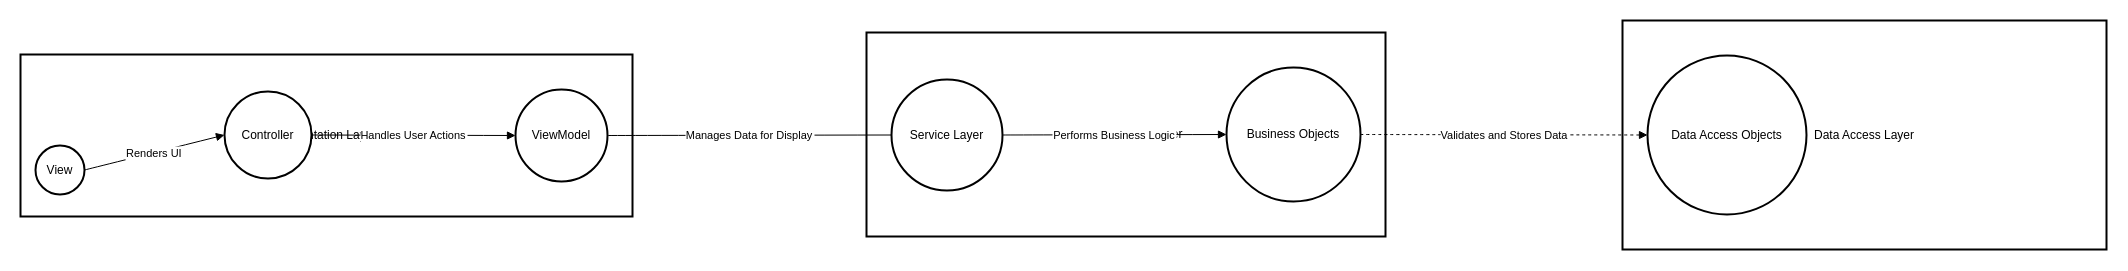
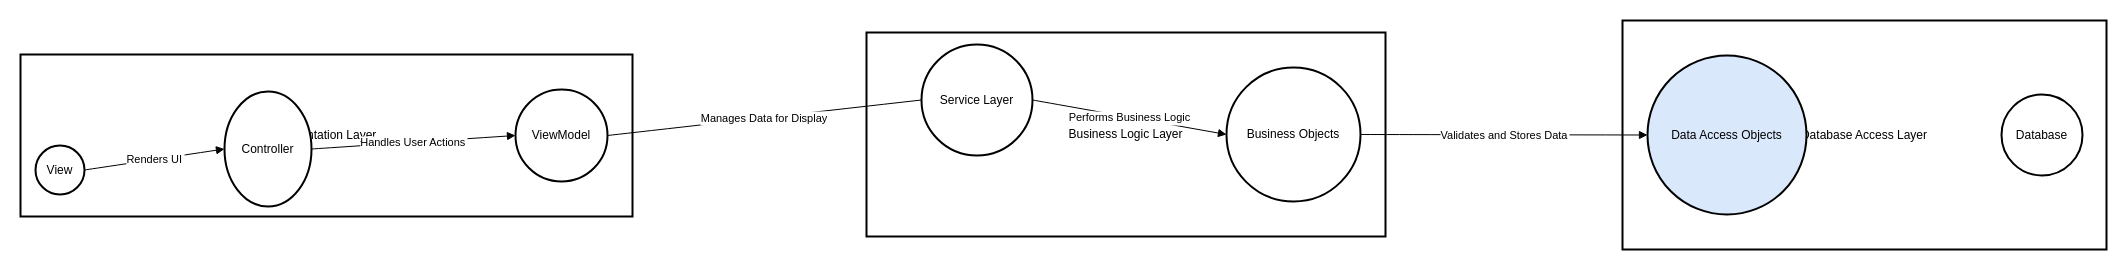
node "Controller": size 87x87 -> 87x115
node "Service Layer": moved (947, 135) -> (977, 100)
edge "Business Objects" -> "Data Access Objects": style dashed -> solid
node "Data Access Objects": fillcolor #ffffff -> #dae8fc
node "Database": added
node "Data Access Layer": label "Data Access Layer" -> "Database Access Layer"
